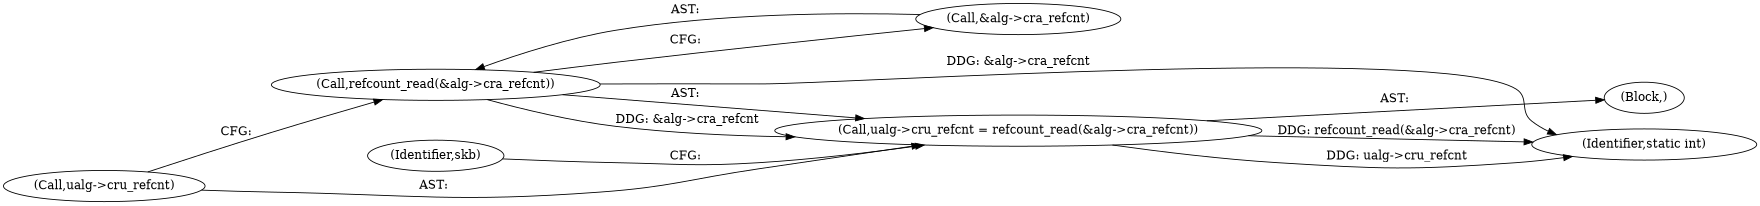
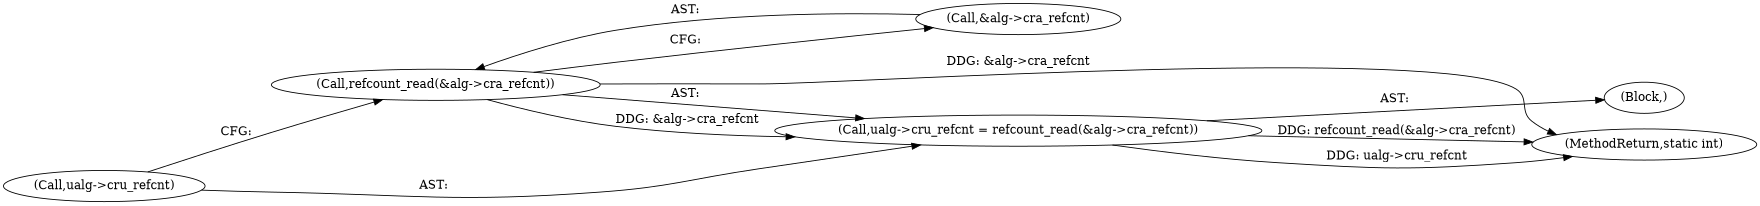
node "(Identifier,static int)": label "(Identifier,static int)" -> "(MethodReturn,static int)"
node "(Identifier,skb)": removed
